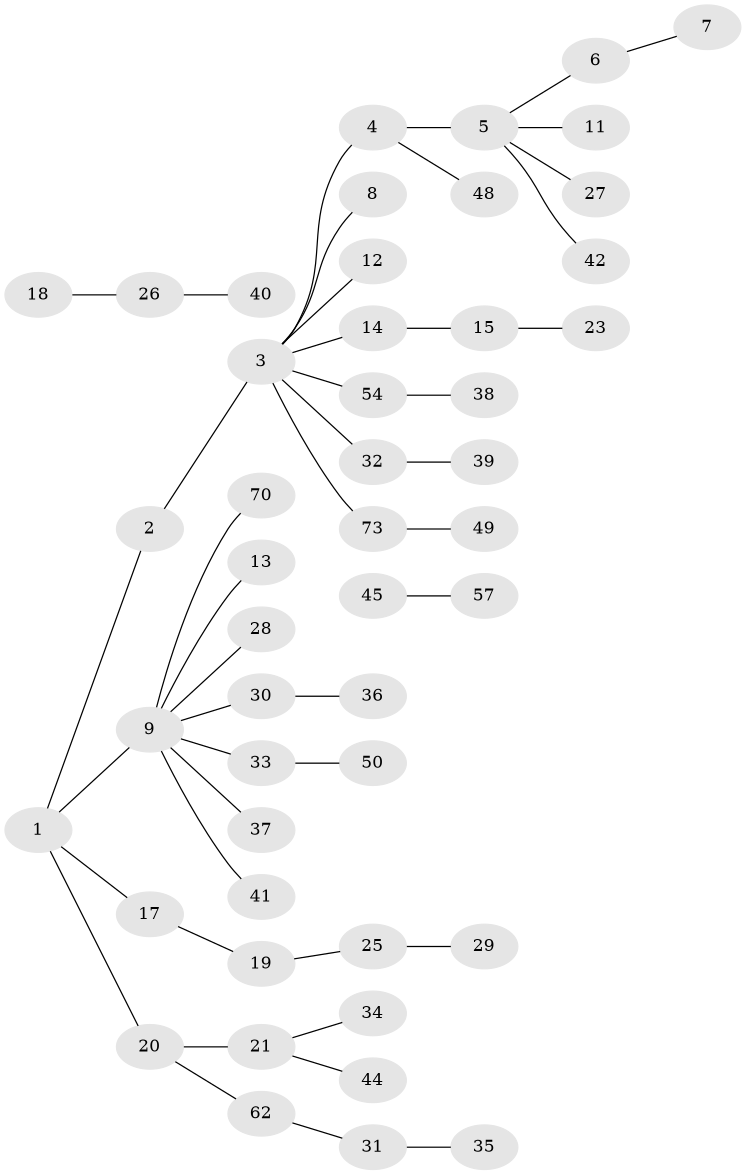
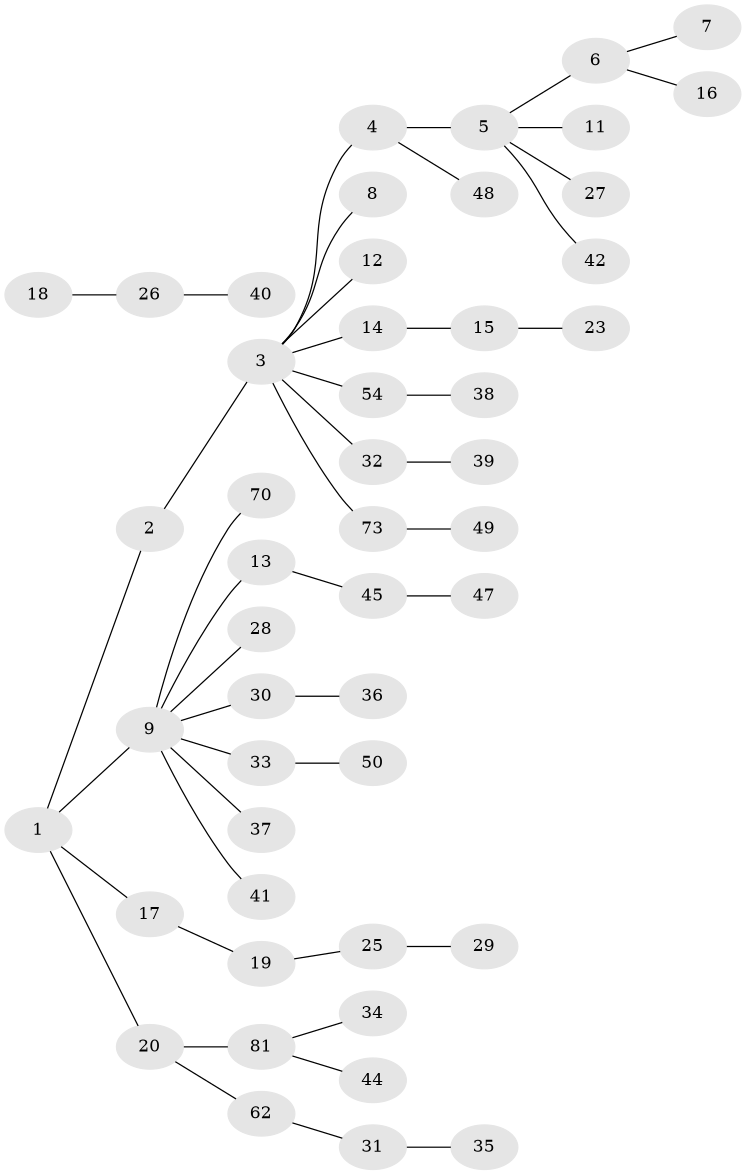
node "16": added
edge "13" -- "45": added
node "57": label "57" -> "47"
node "21": label "21" -> "81"
